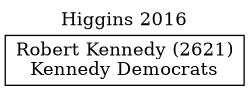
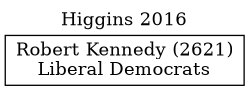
node "Robert Kennedy (2621) Kennedy Democrats": label "Robert Kennedy (2621) Kennedy Democrats" -> "Robert Kennedy (2621) Liberal Democrats"
